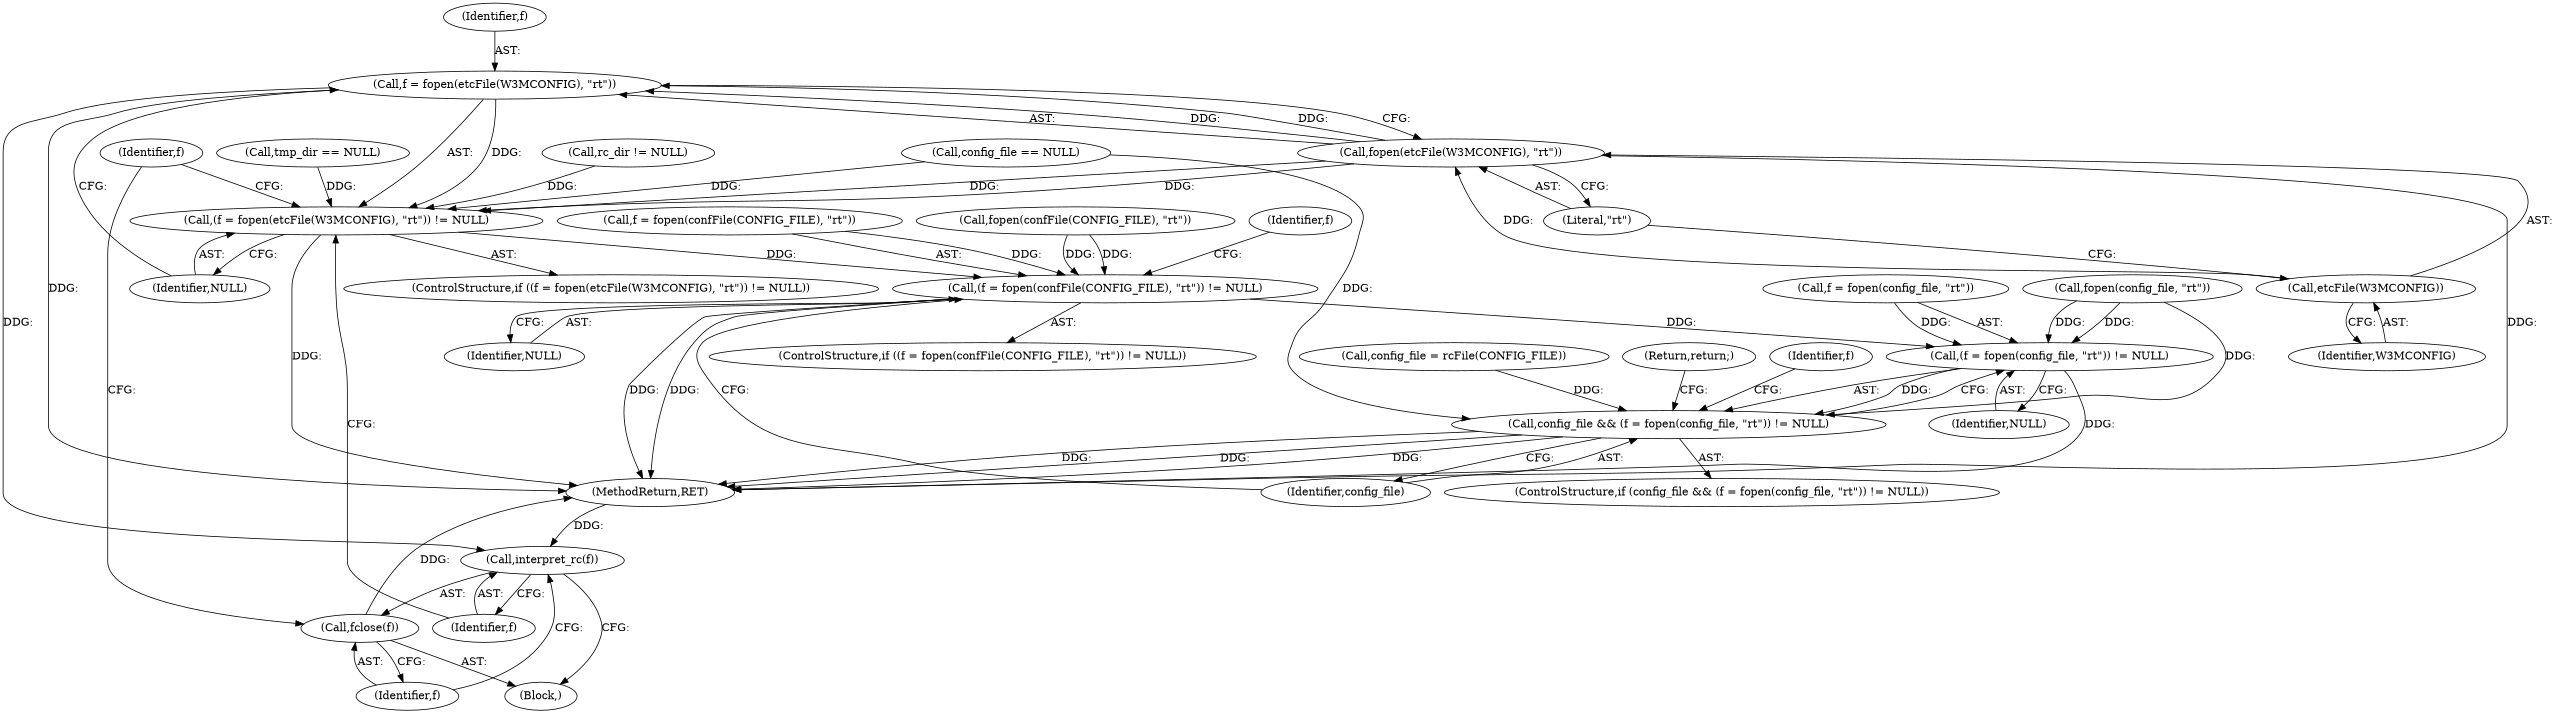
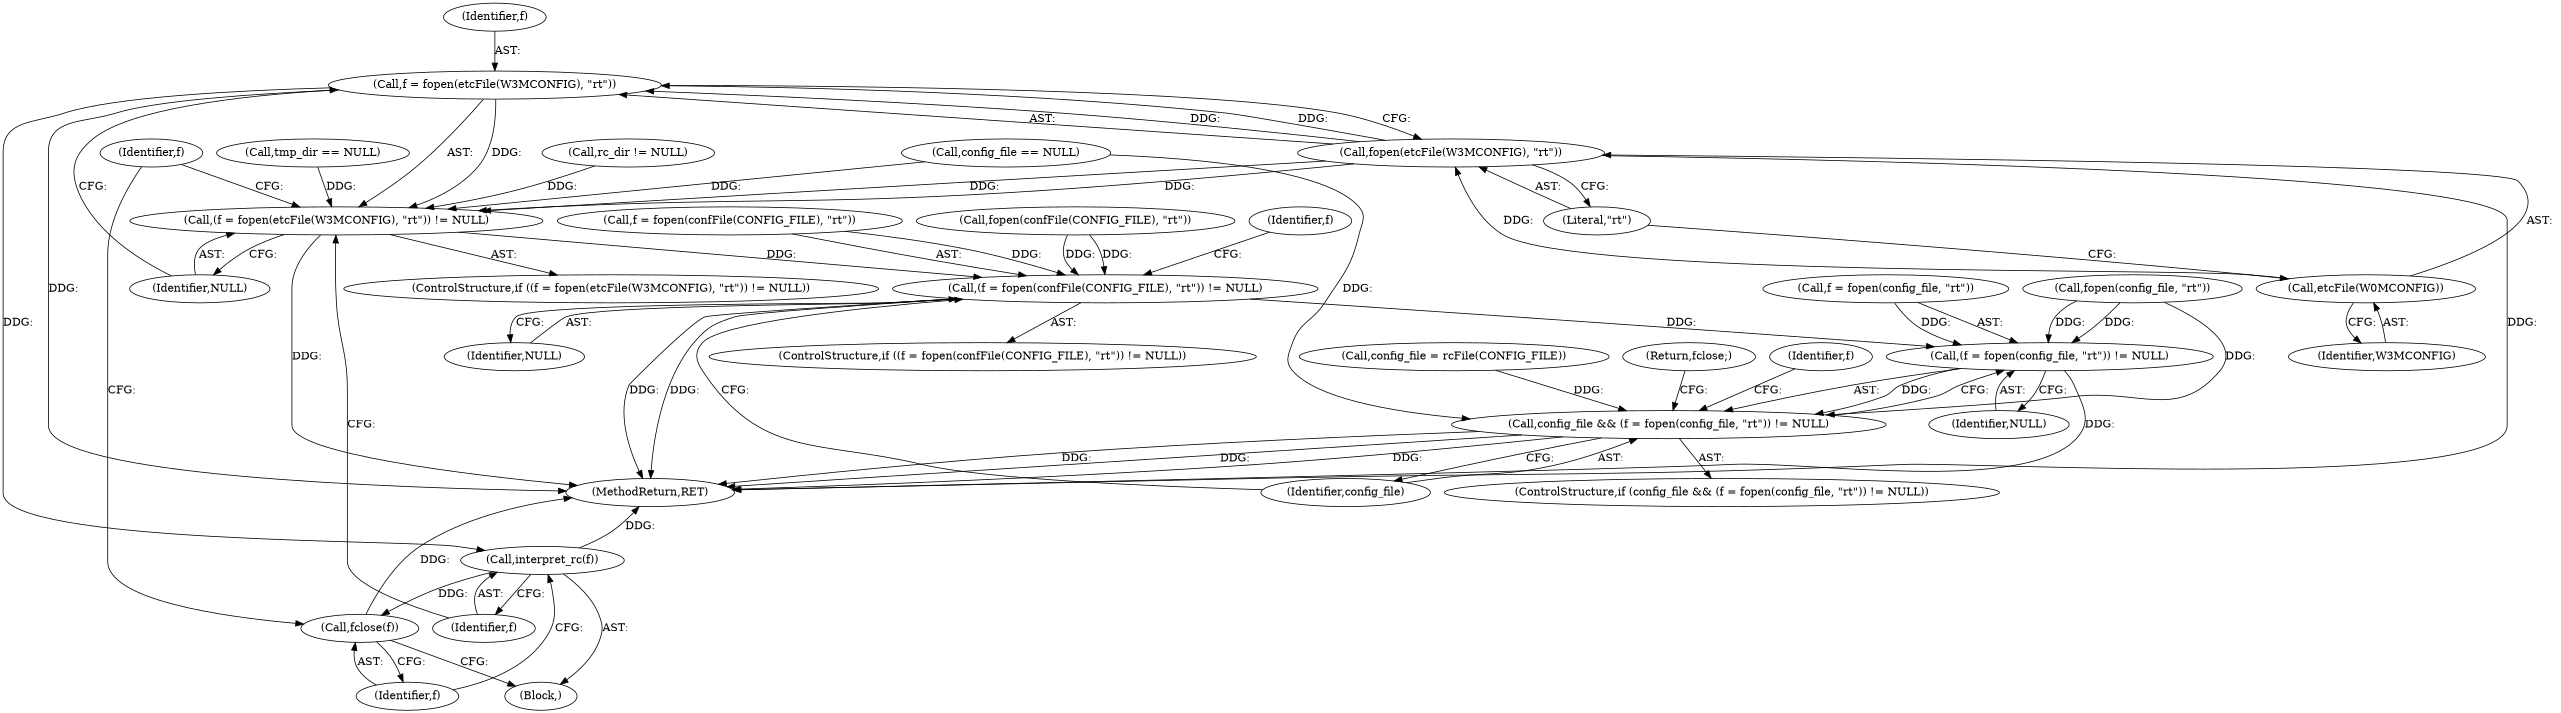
node "(Call,etcFile(W3MCONFIG))": label "(Call,etcFile(W3MCONFIG))" -> "(Call,etcFile(W0MCONFIG))"
node "(Return,return;)": label "(Return,return;)" -> "(Return,fclose;)"
edge "(MethodReturn,RET)" -> "(Call,interpret_rc(f))": reversed
edge "(Call,interpret_rc(f))" -> "(Call,fclose(f))": label "AST: " -> "DDG: "
edge "(Call,interpret_rc(f))" -> "(Block,)": label "CFG: " -> "AST: "
edge "(Call,fclose(f))" -> "(Block,)": label "AST: " -> "CFG: "
